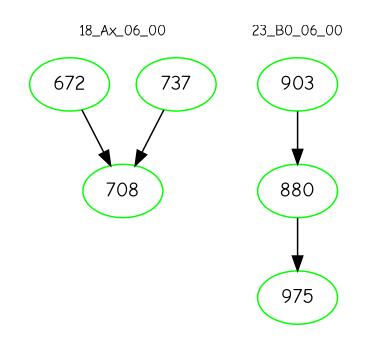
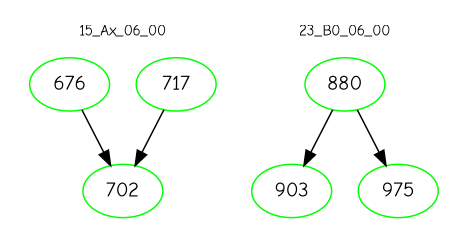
cluster "18_Ax_06_00": label "18_Ax_06_00" -> "15_Ax_06_00"
node "672": label "672" -> "676"
node "737": label "737" -> "717"
edge "903" -> "880": reversed
node "708": label "708" -> "702"
